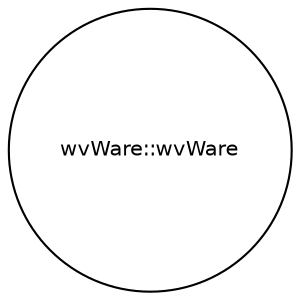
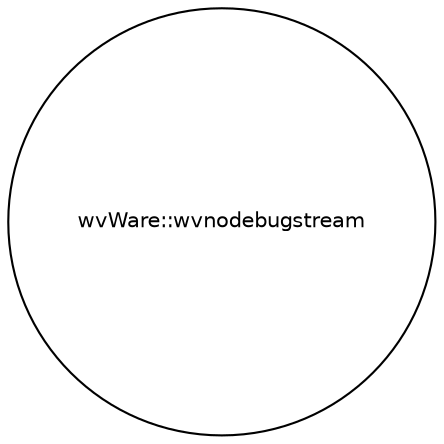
node "wvWare::wvWare": label "wvWare::wvWare" -> "wvWare::wvnodebugstream"
